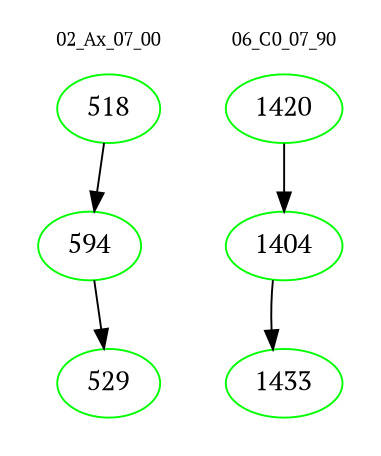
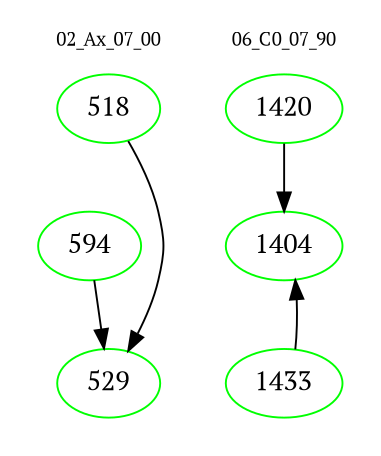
edge "518" -> "594": now "518" -> "529"
edge "1404" -> "1433": reversed
